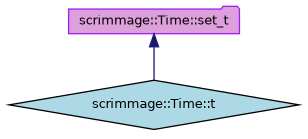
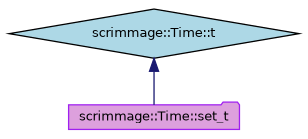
edge "scrimmage::Time::t" -> "scrimmage::Time::set_t": reversed
